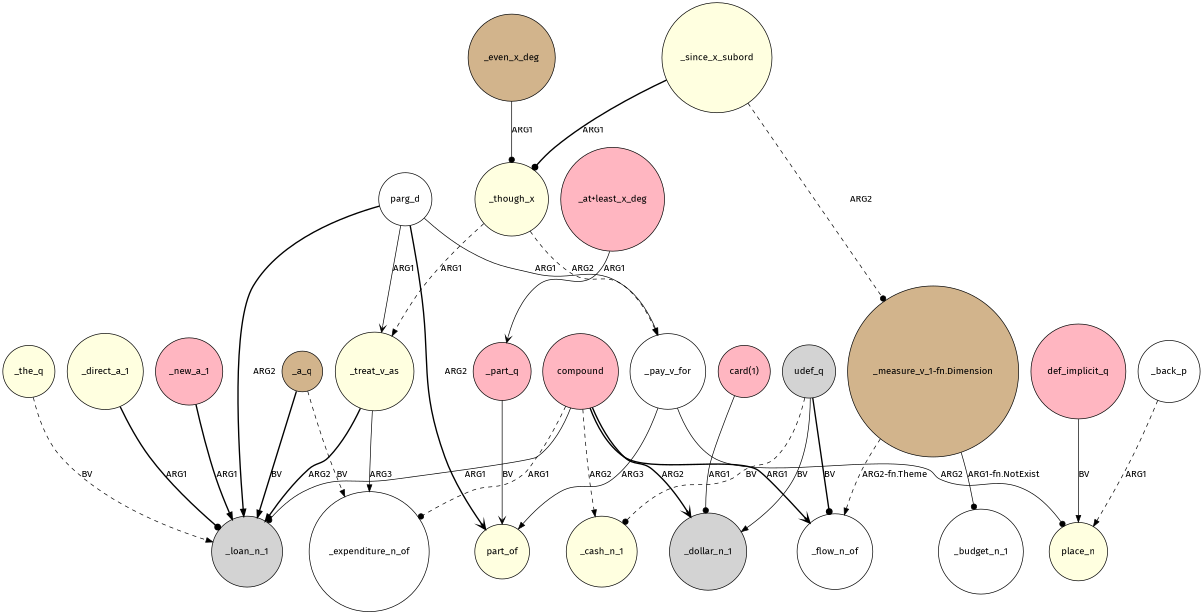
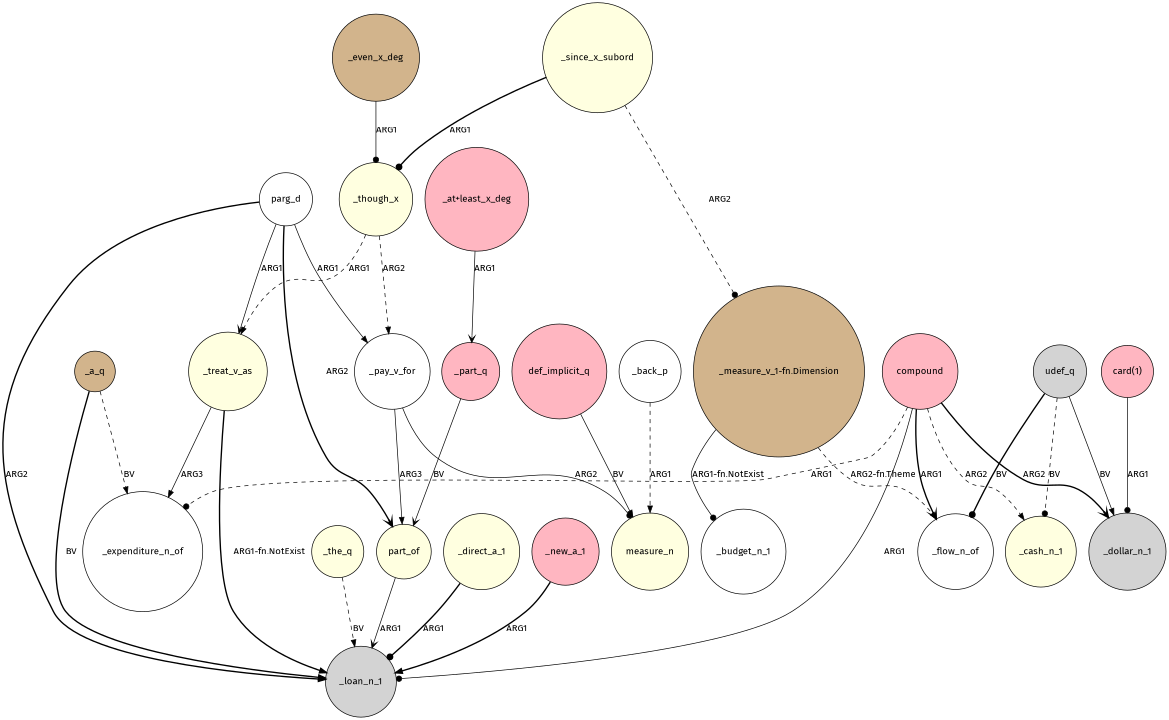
edge "_treat_v_as" -> "_loan_n_1": label "ARG2" -> "ARG1-fn.NotExist"
node "place_n": label "place_n" -> "measure_n"
edge "part_of" -> "_loan_n_1": added, label "ARG1"
